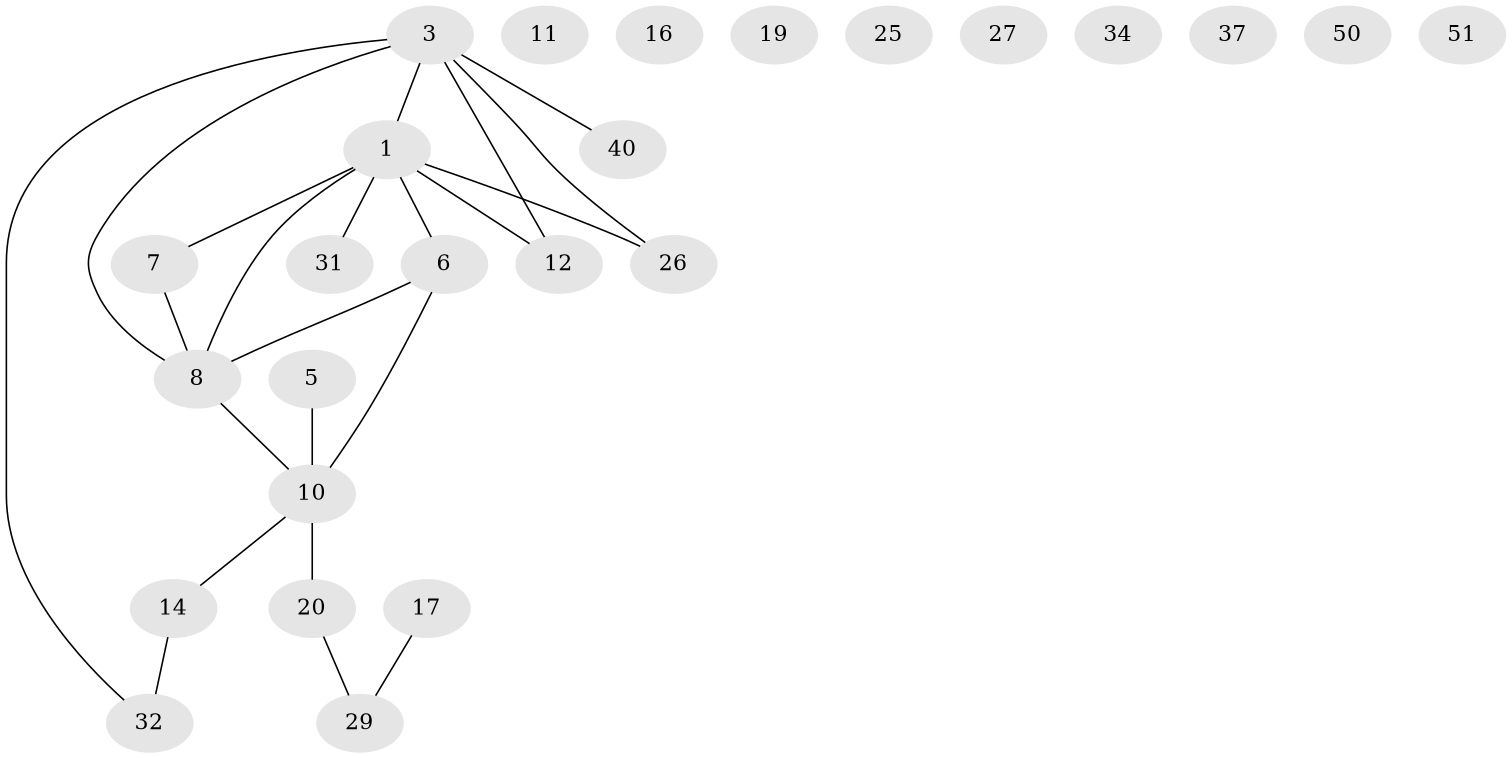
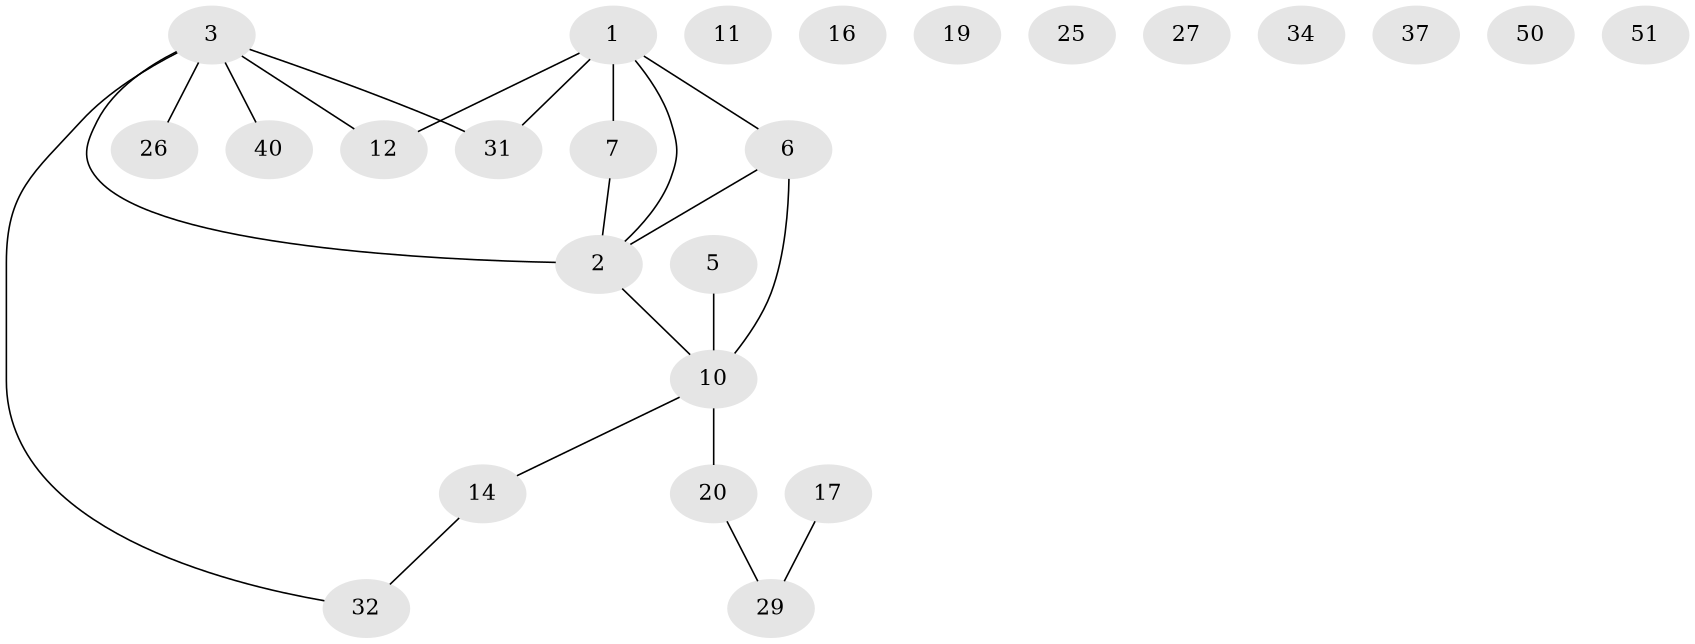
edge "3" -- "1": now "3" -- "31"
edge "1" -- "26": removed
node "8": label "8" -> "2"
